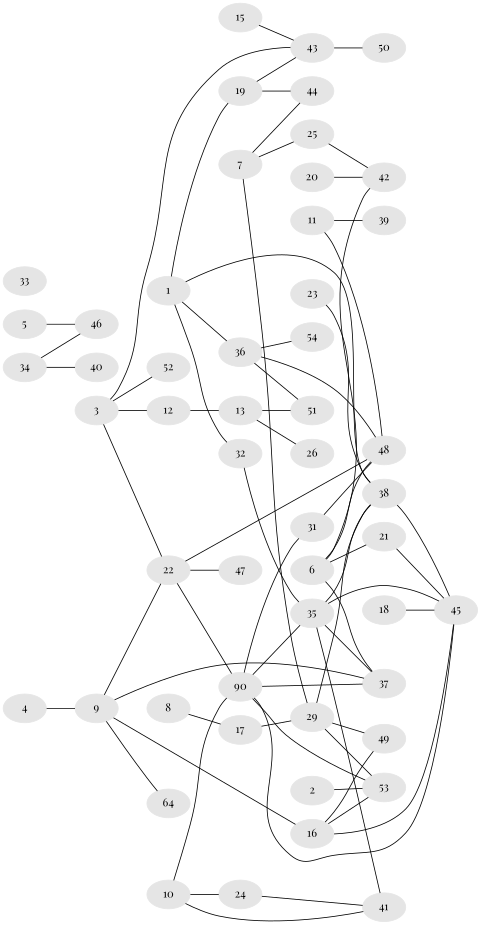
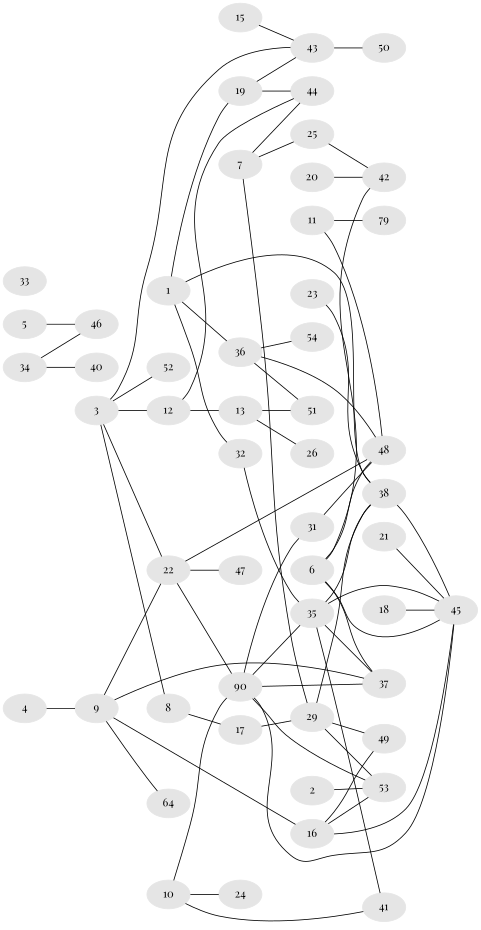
node "39": label "39" -> "79"
edge "44" -- "12": added
edge "21" -- "6": now "45" -- "6"
edge "3" -- "8": added
edge "24" -- "41": removed
